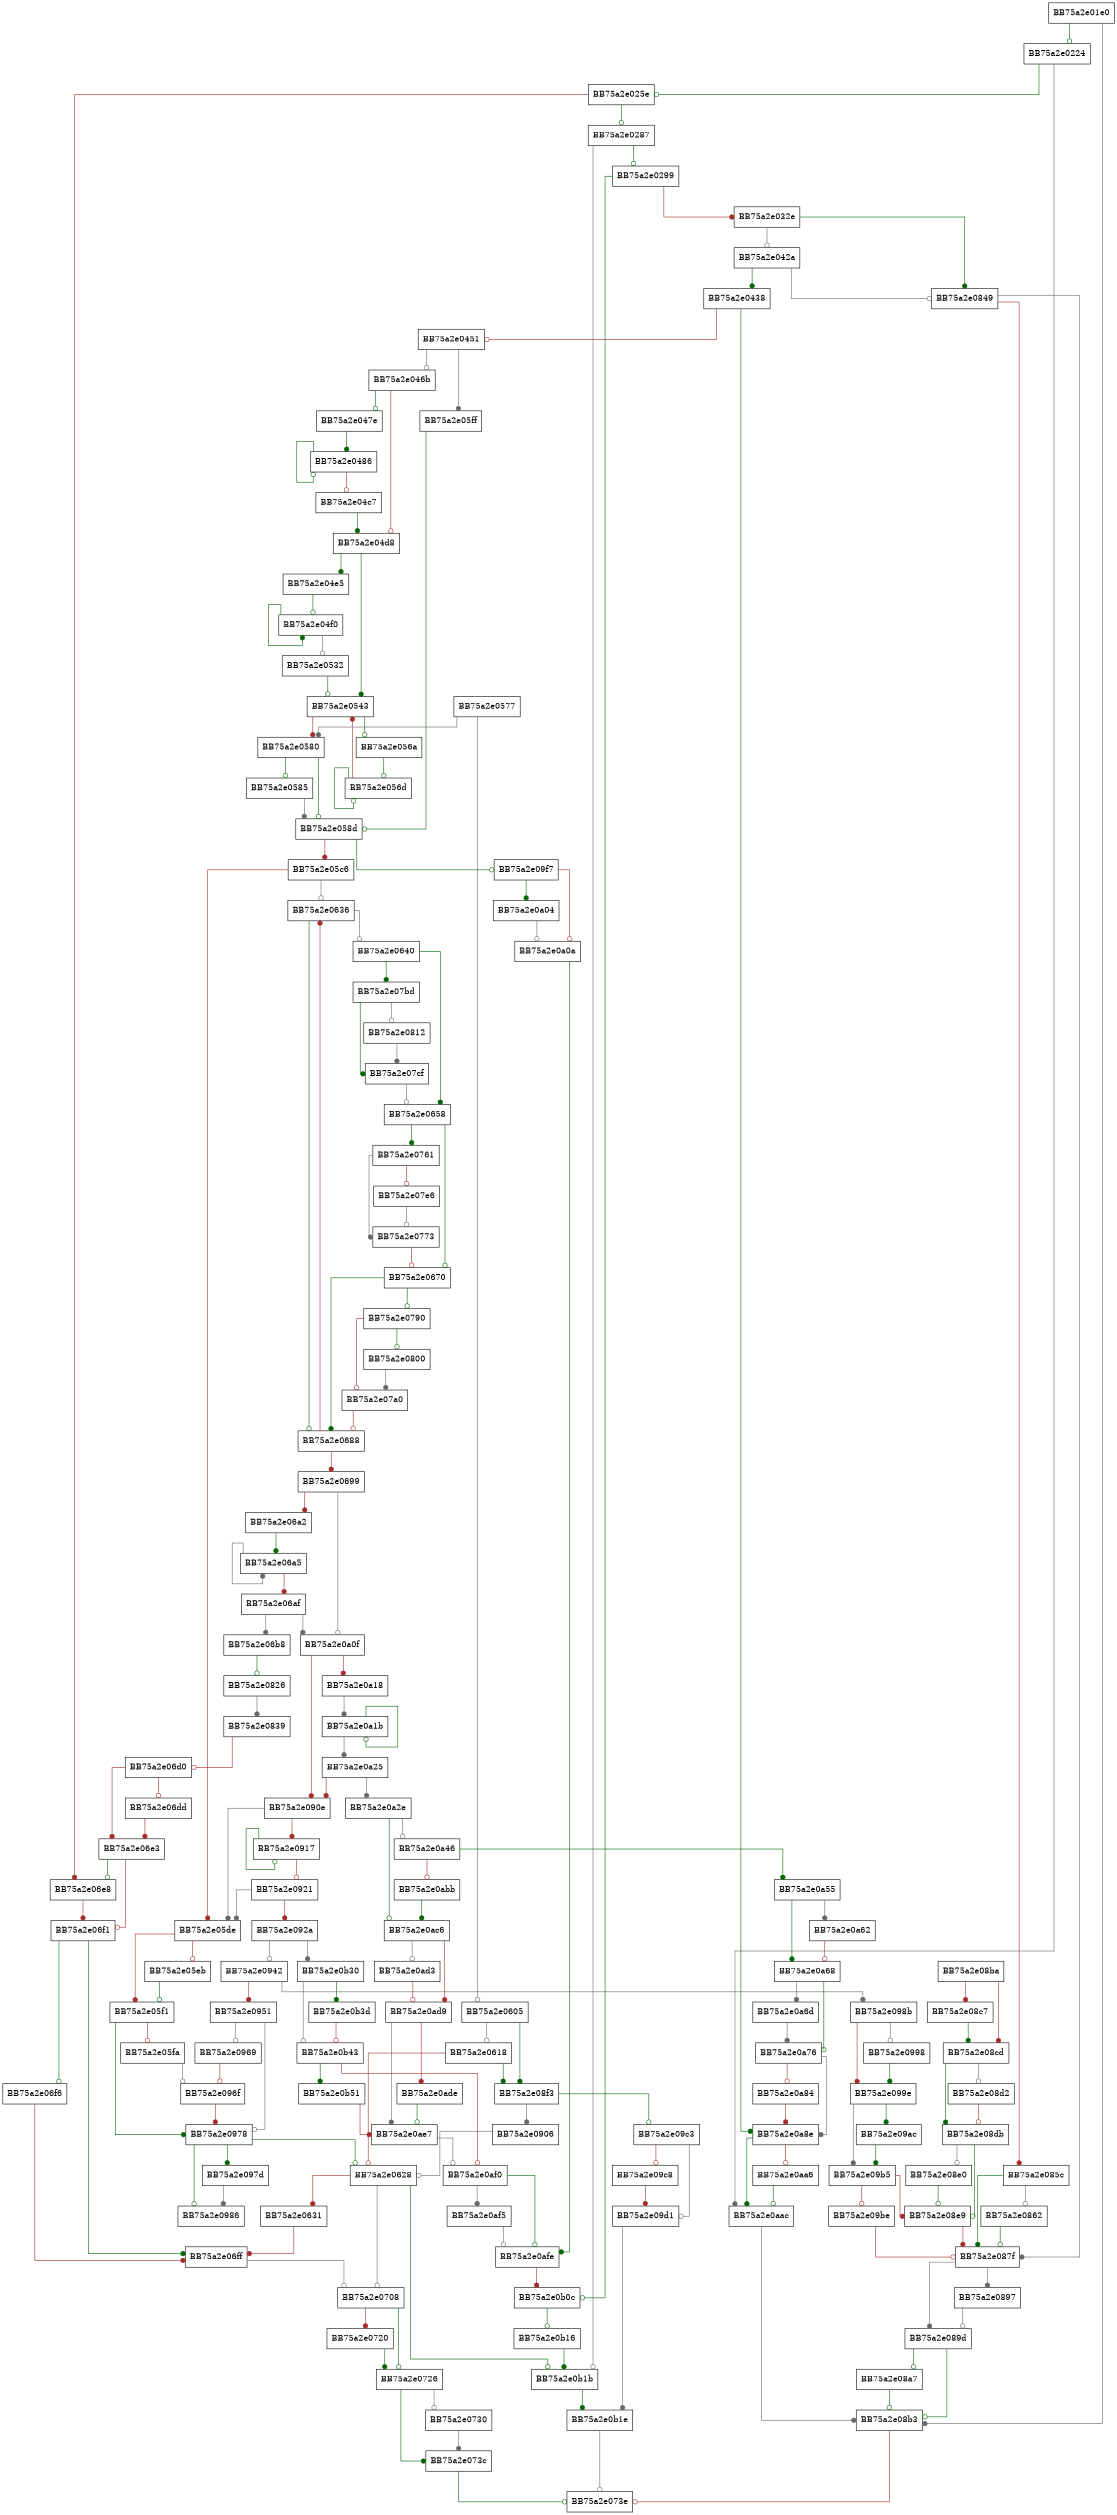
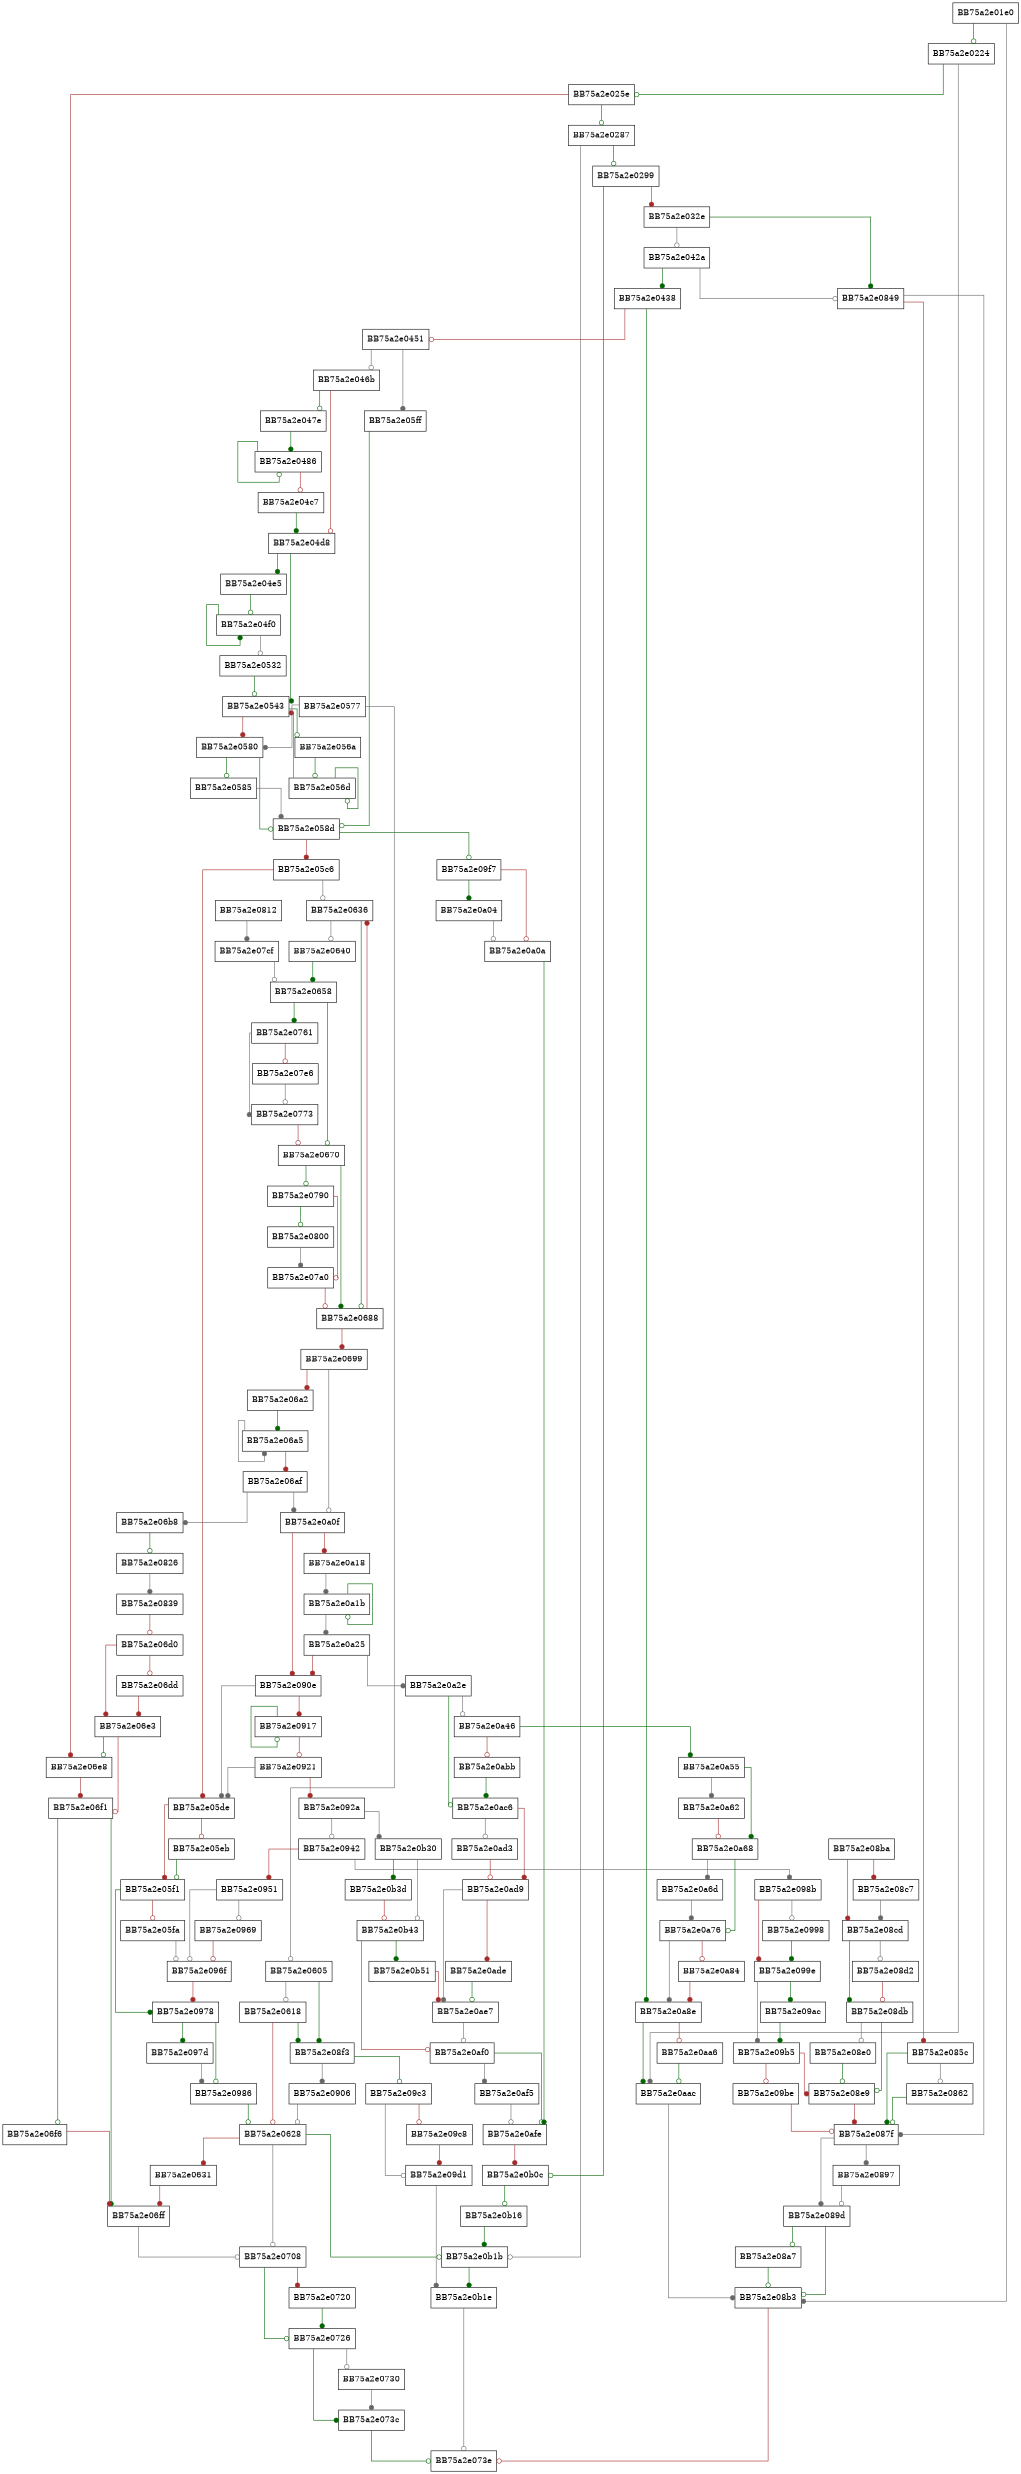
node "BB75a2e07bd": removed
edge "BB75a2e08c7" -> "BB75a2e08cd": color darkgreen -> gray40
edge "BB75a2e0951" -> "BB75a2e0978": now "BB75a2e0951" -> "BB75a2e096f"
edge "BB75a2e0978" -> "BB75a2e0628": now "BB75a2e0986" -> "BB75a2e0628"
